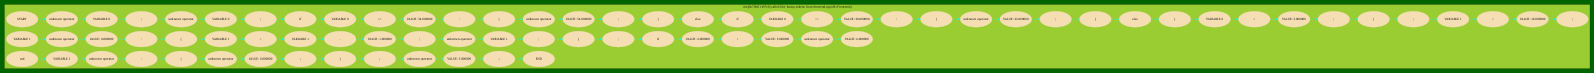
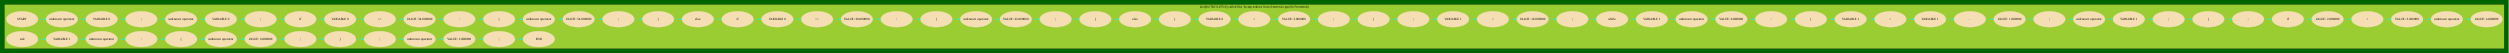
node "while": added
